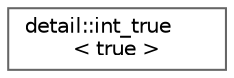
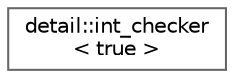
node "detail::int_true < true >": label "detail::int_true < true >" -> "detail::int_checker < true >"
